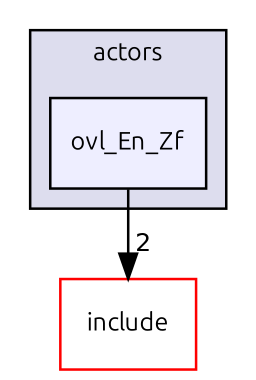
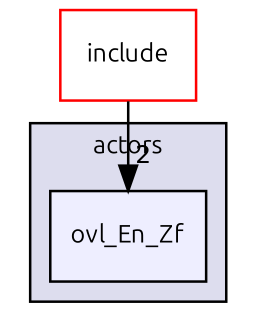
edge "ovl_En_Zf" -> "include": reversed
